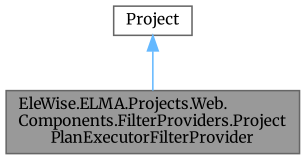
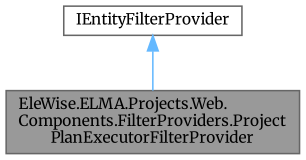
node "Project": label "Project" -> "IEntityFilterProvider"
